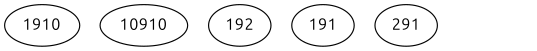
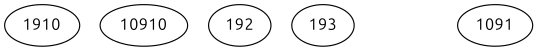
node "191": label "191" -> "193"
node "291": removed
node "1091": added
